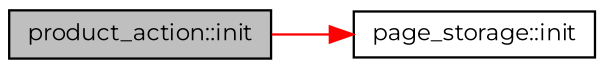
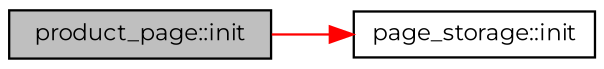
node "product_action::init": label "product_action::init" -> "product_page::init"
